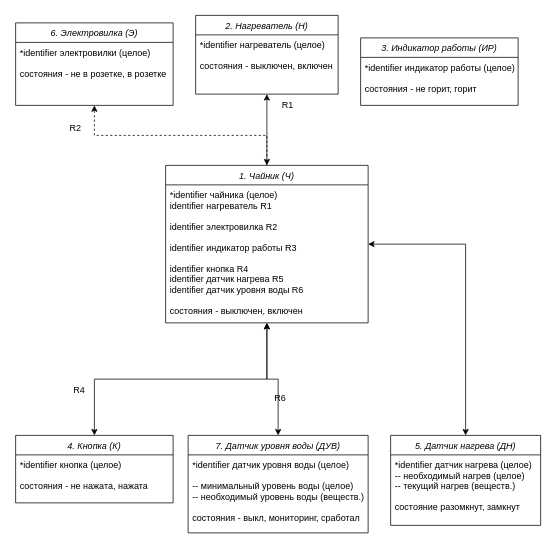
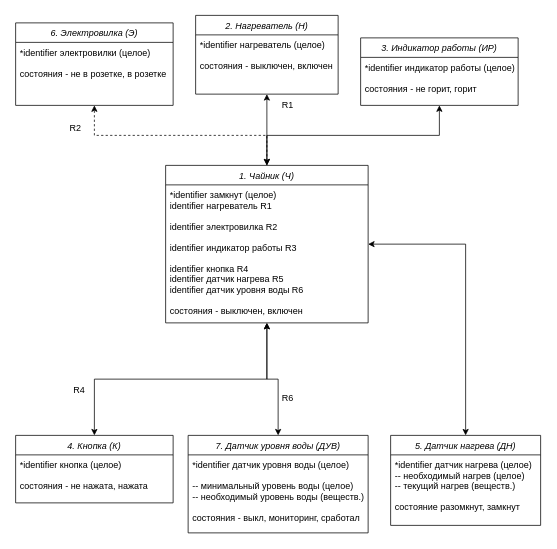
edge "3. Индикатор работы (ИР)" -- "1. Чайник (Ч)": added
node "*identifier чайника (целое) identifier нагреватель R1 identifier электровилка R2 identifier индикатор работы R3 identifier кнопка R4 identifier датчик нагрева R5 identifier датчик уровня воды R6 состояния - выключен, включен": label "*identifier чайника (целое) identifier нагреватель R1 identifier электровилка R2 identifier индикатор работы R3 identifier кнопка R4 identifier датчик нагрева R5 identifier датчик уровня воды R6 состояния - выключен, включен" -> "*identifier замкнут (целое) identifier нагреватель R1 identifier электровилка R2 identifier индикатор работы R3 identifier кнопка R4 identifier датчик нагрева R5 identifier датчик уровня воды R6 состояния - выключен, включен"
node "R6": moved (280, 398) -> (288, 398)
